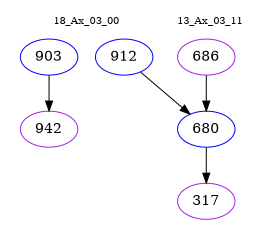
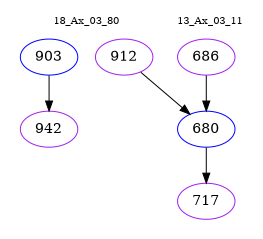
cluster "18_Ax_03_00": label "18_Ax_03_00" -> "18_Ax_03_80"
node "912": color blue -> purple
node "317": label "317" -> "717"
